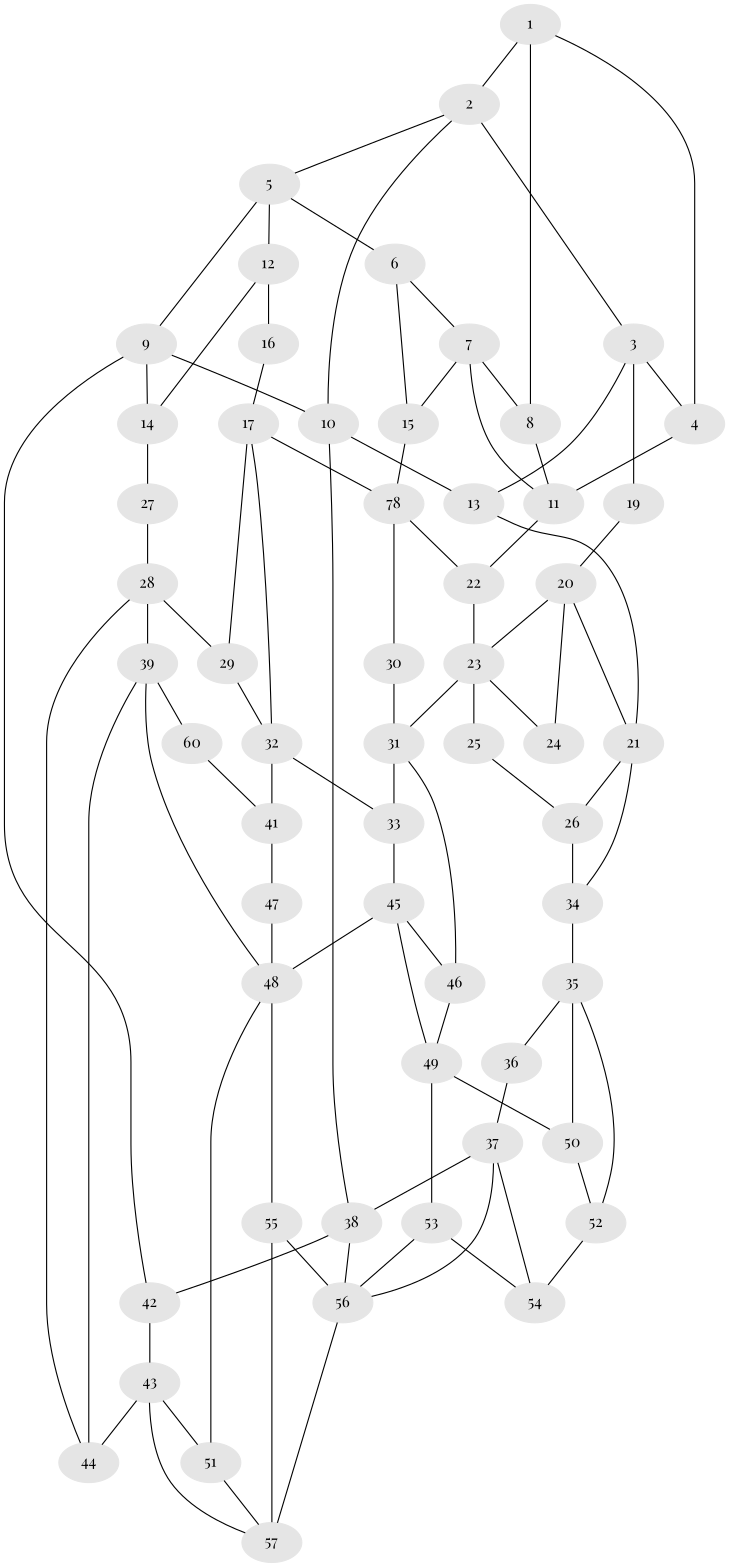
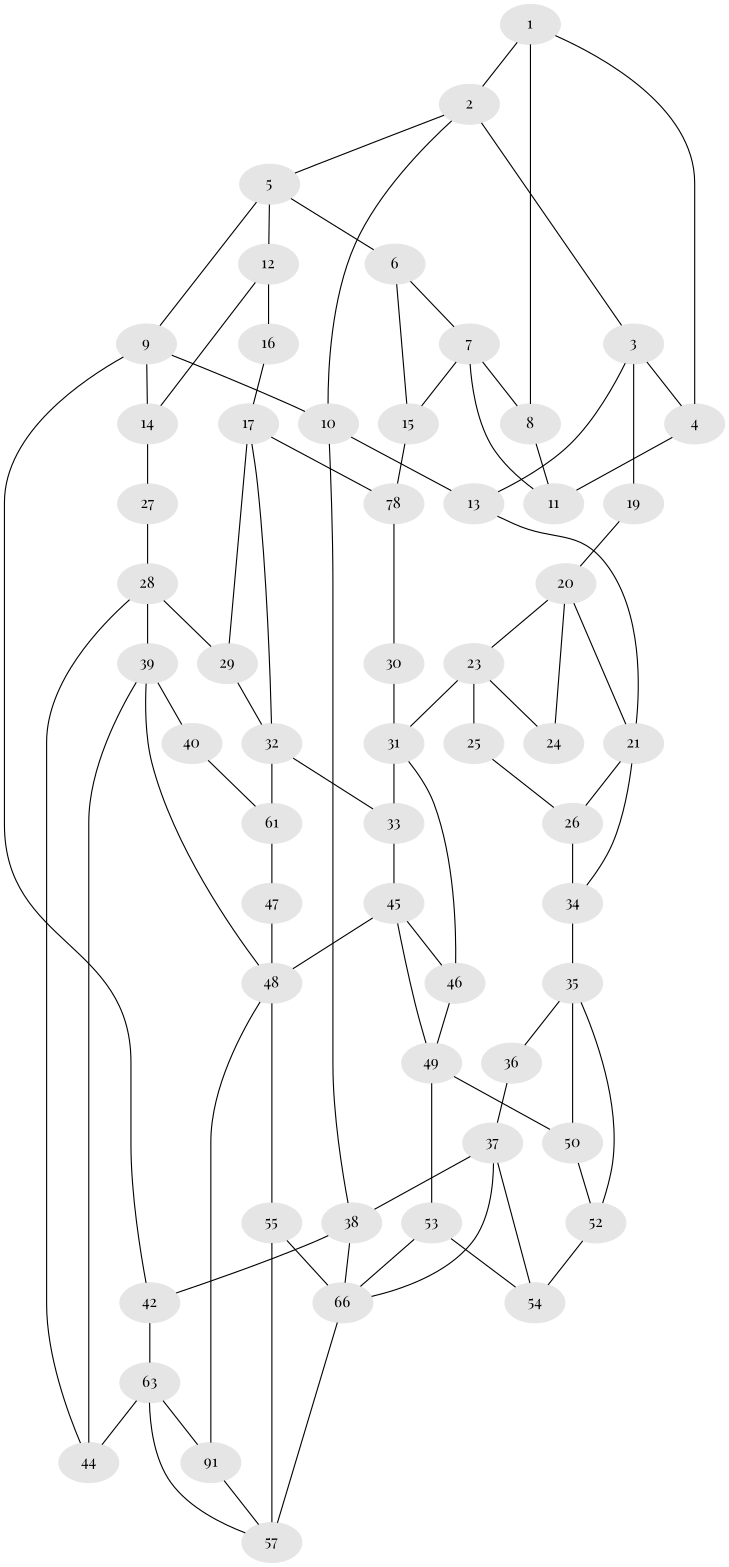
node "22": removed
node "60": label "60" -> "40"
node "41": label "41" -> "61"
node "56": label "56" -> "66"
node "43": label "43" -> "63"
node "51": label "51" -> "91"
